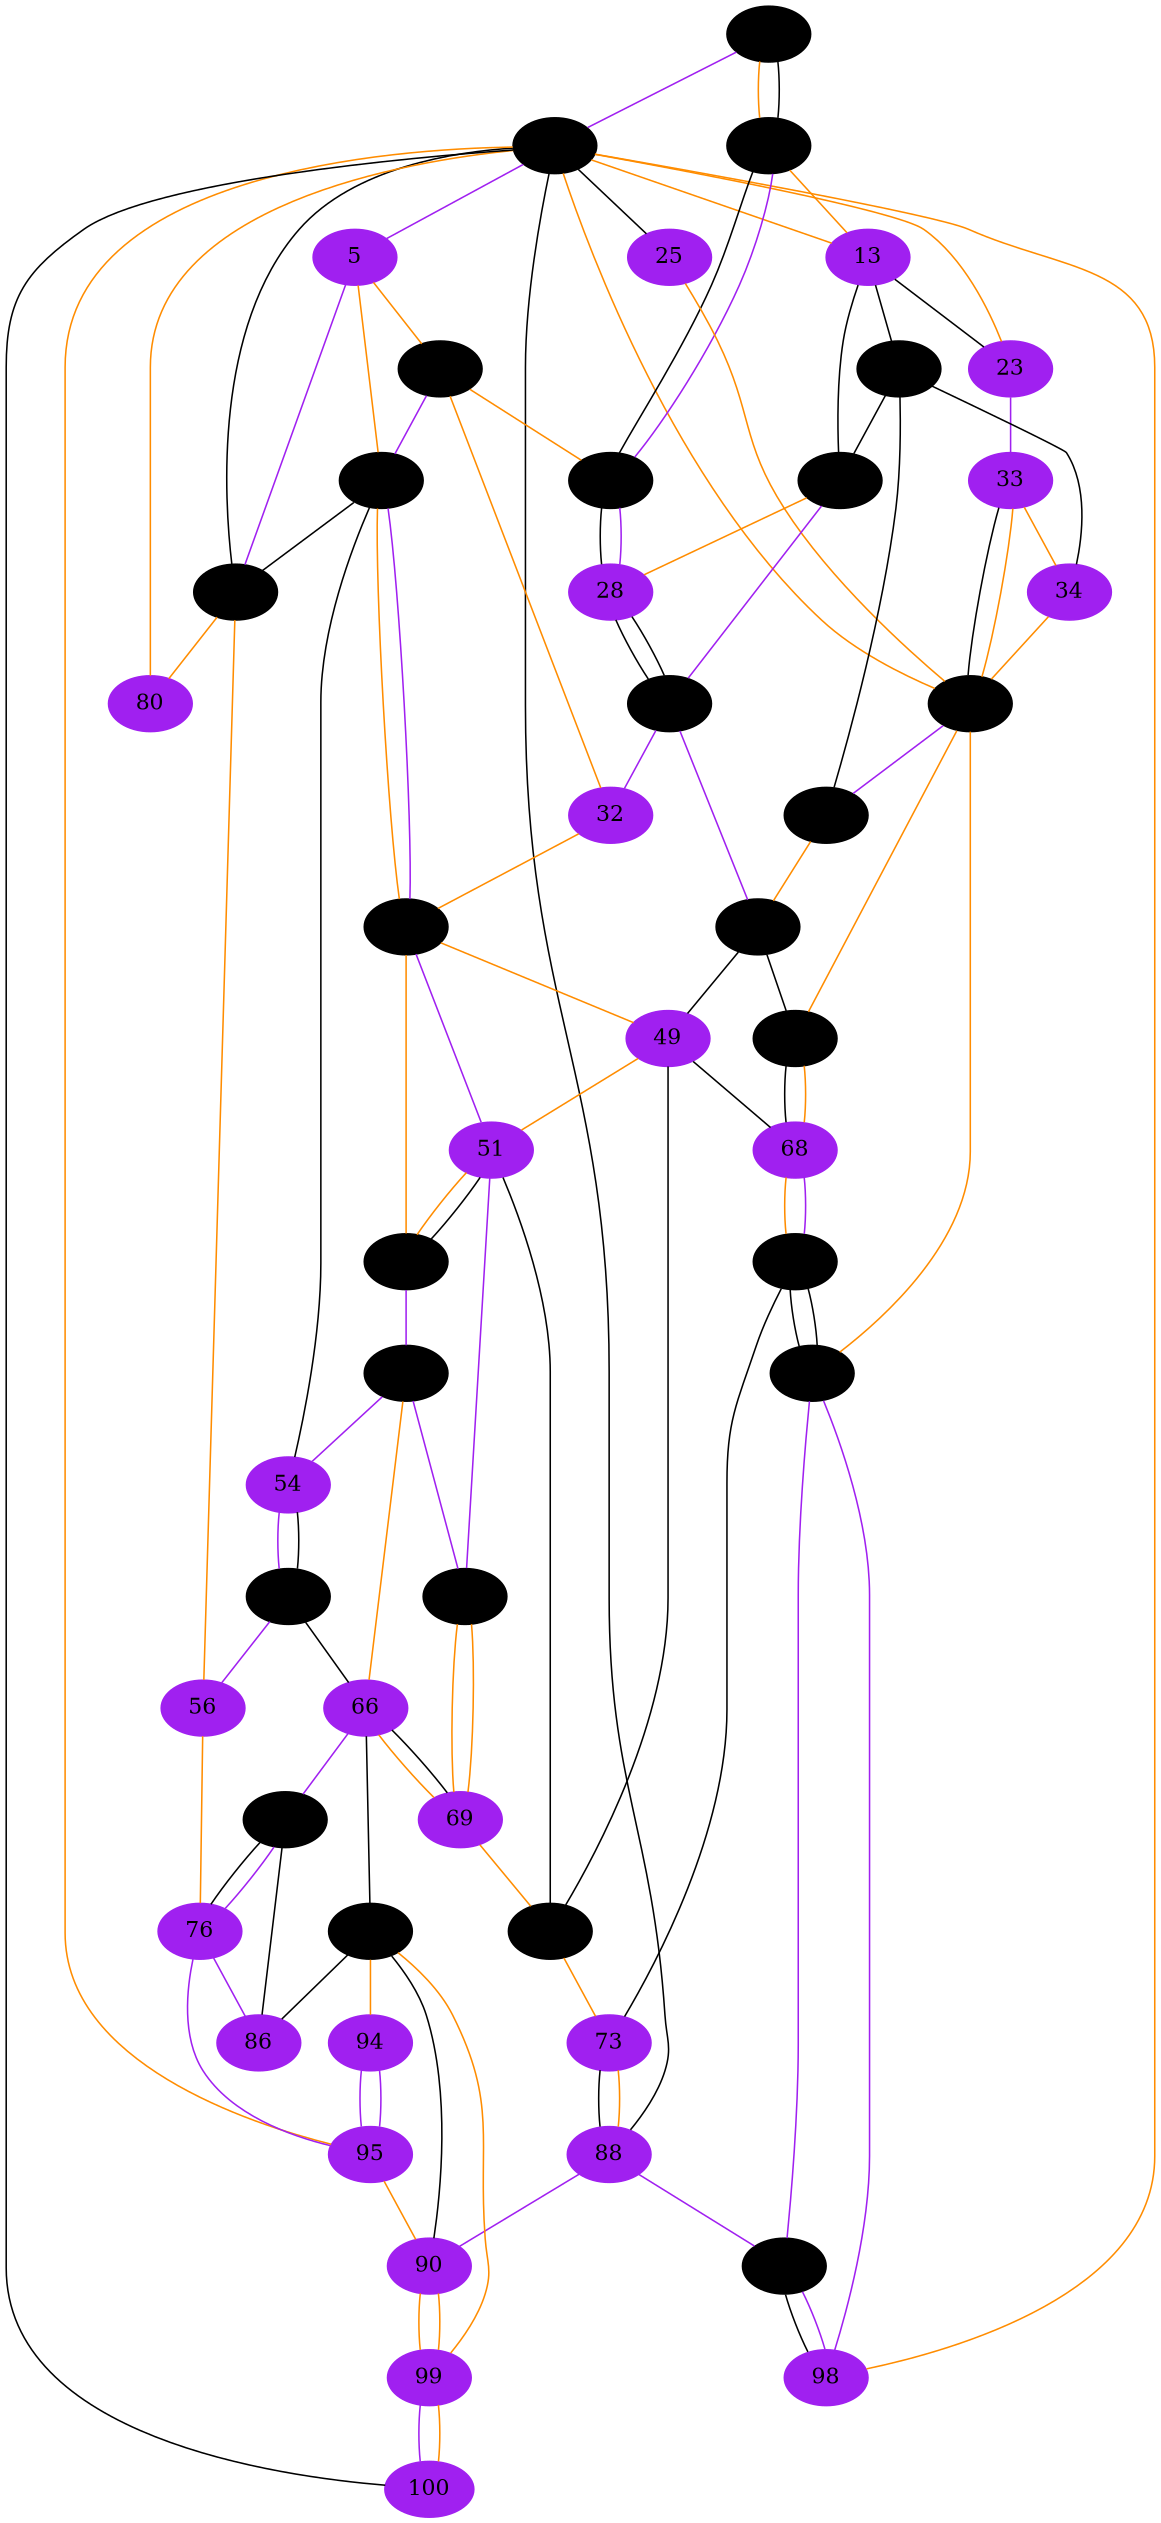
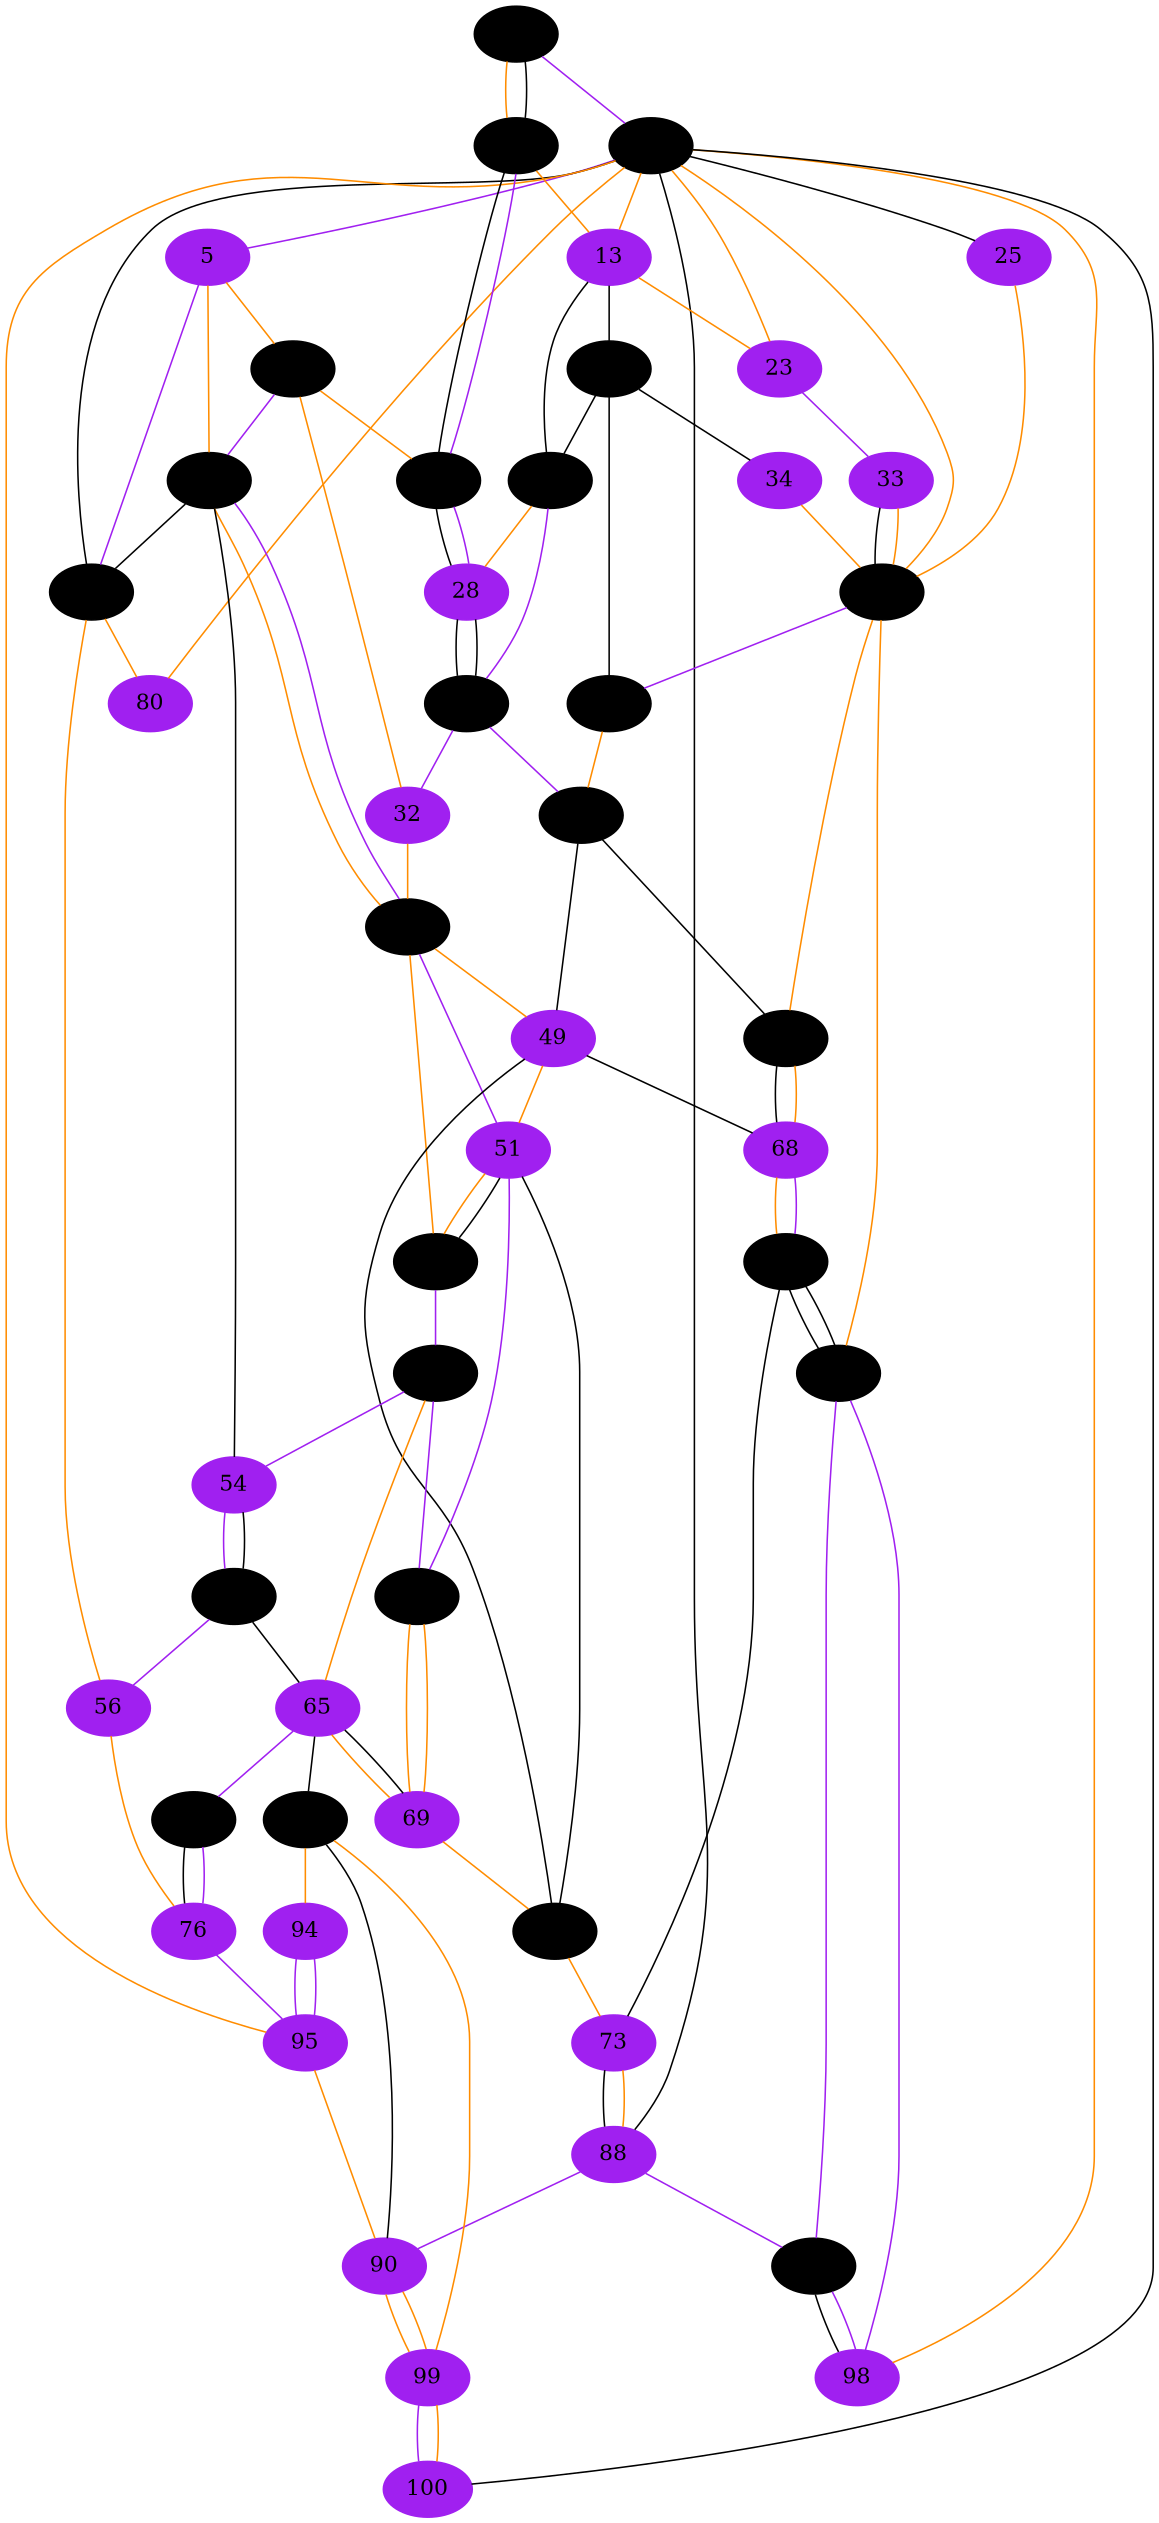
edge "13" -- "23": color black -> darkorange
edge "33" -- "34": removed
node "66": label "66" -> "65"
node "86": removed
